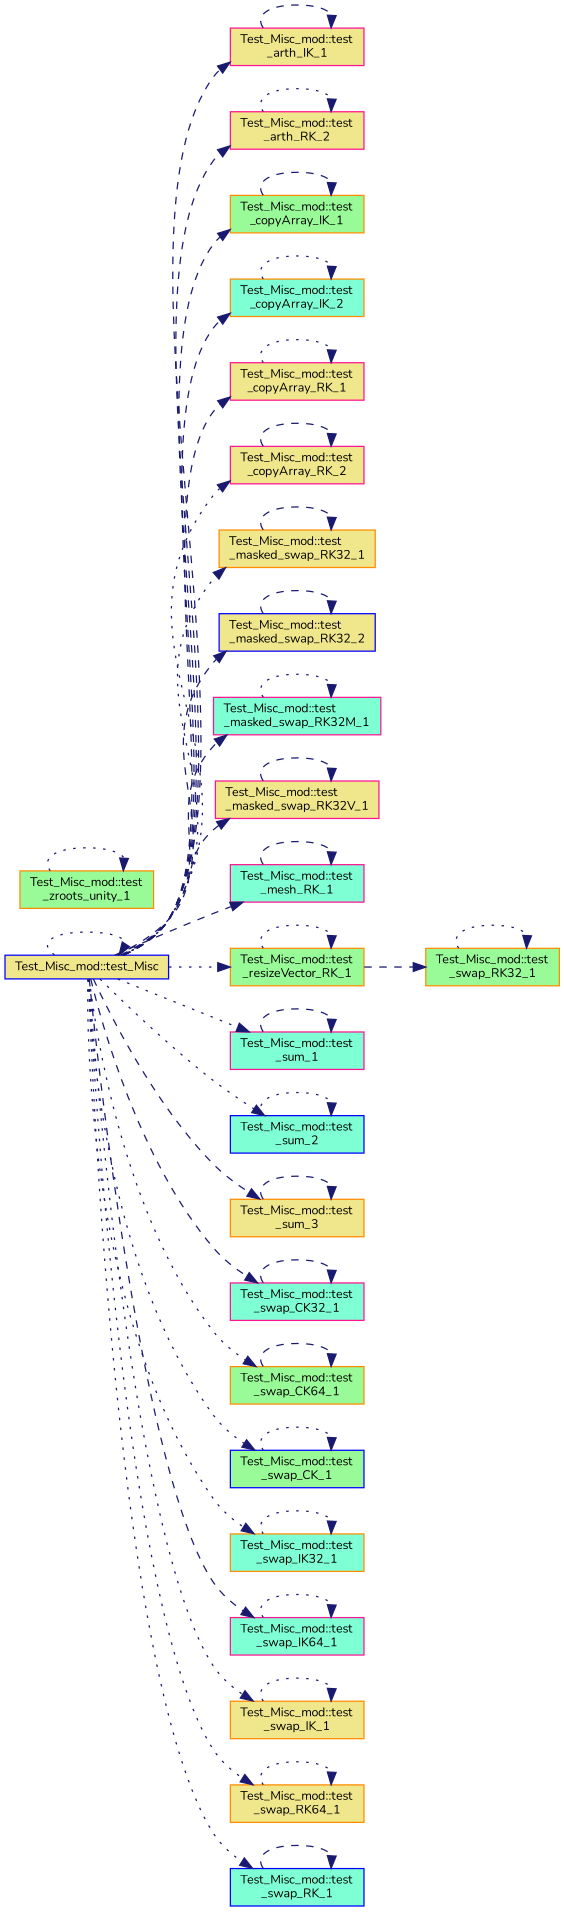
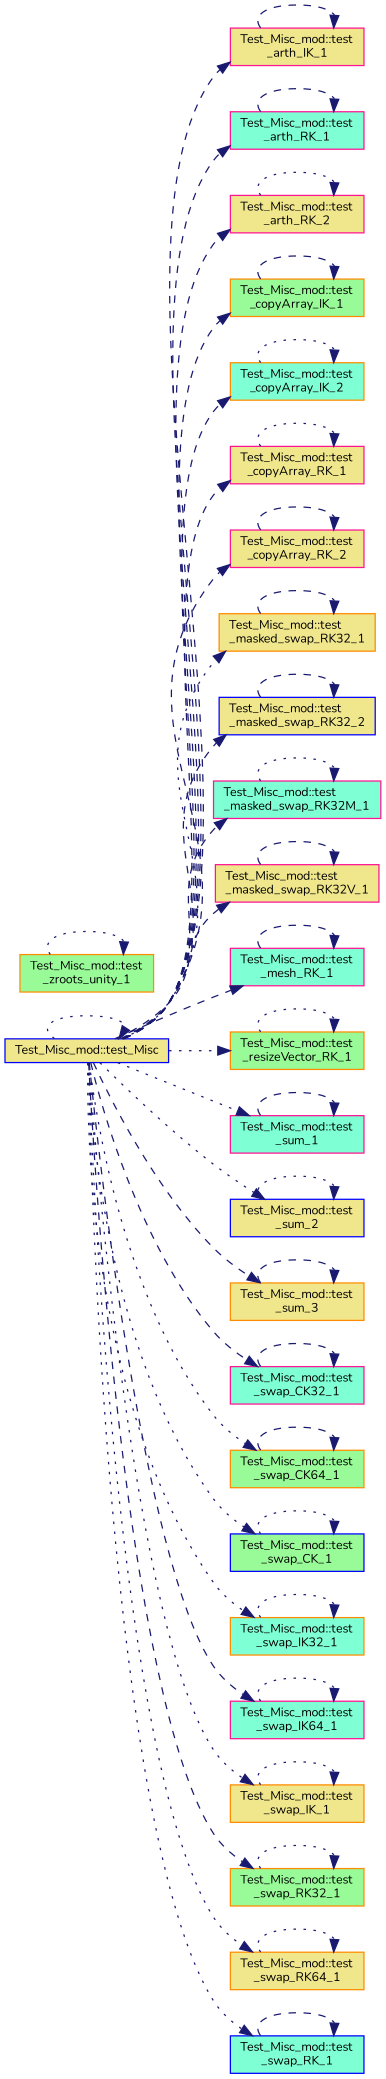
node "Test_Misc_mod::test _arth_RK_1": added
edge "Test_Misc_mod::test_Misc" -> "Test_Misc_mod::test _copyArray_RK_2": style dotted -> dashed
edge "Test_Misc_mod::test _resizeVector_RK_1" -> "Test_Misc_mod::test _swap_RK32_1": now "Test_Misc_mod::test_Misc" -> "Test_Misc_mod::test _swap_RK32_1"
node "Test_Misc_mod::test _sum_2": fillcolor aquamarine -> khaki
